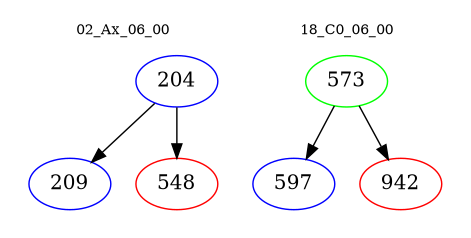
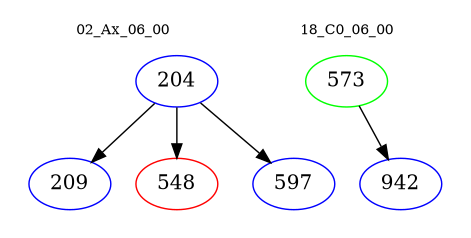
edge "573" -> "597": now "204" -> "597"
node "942": color red -> blue
